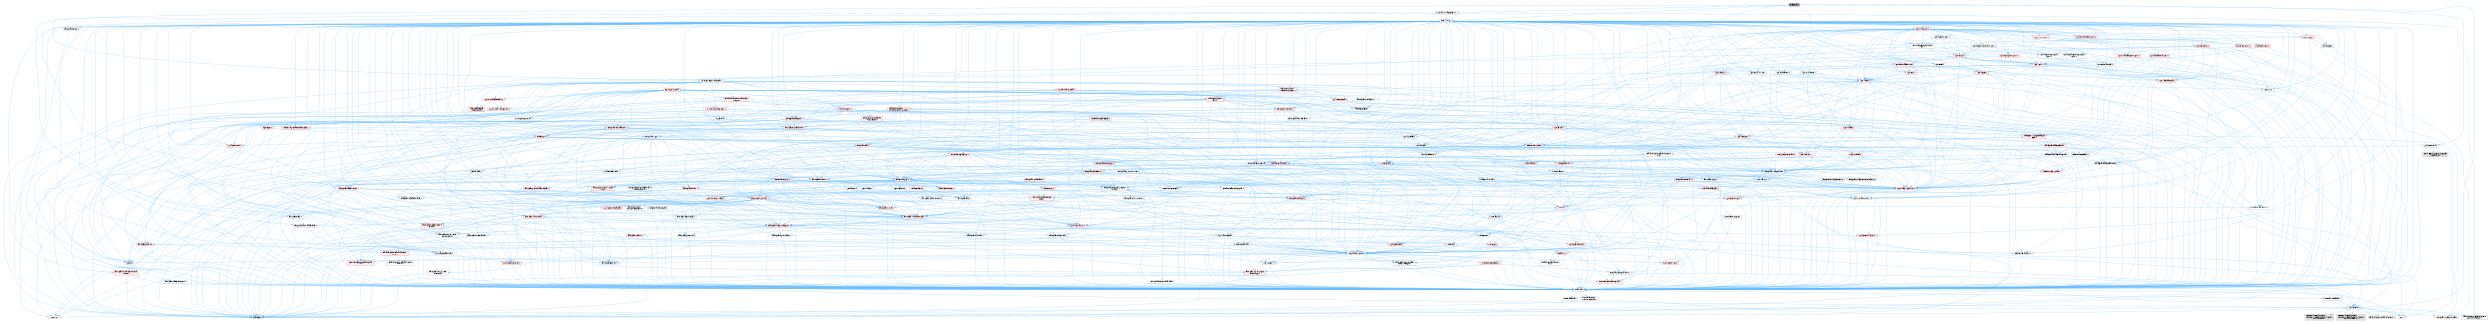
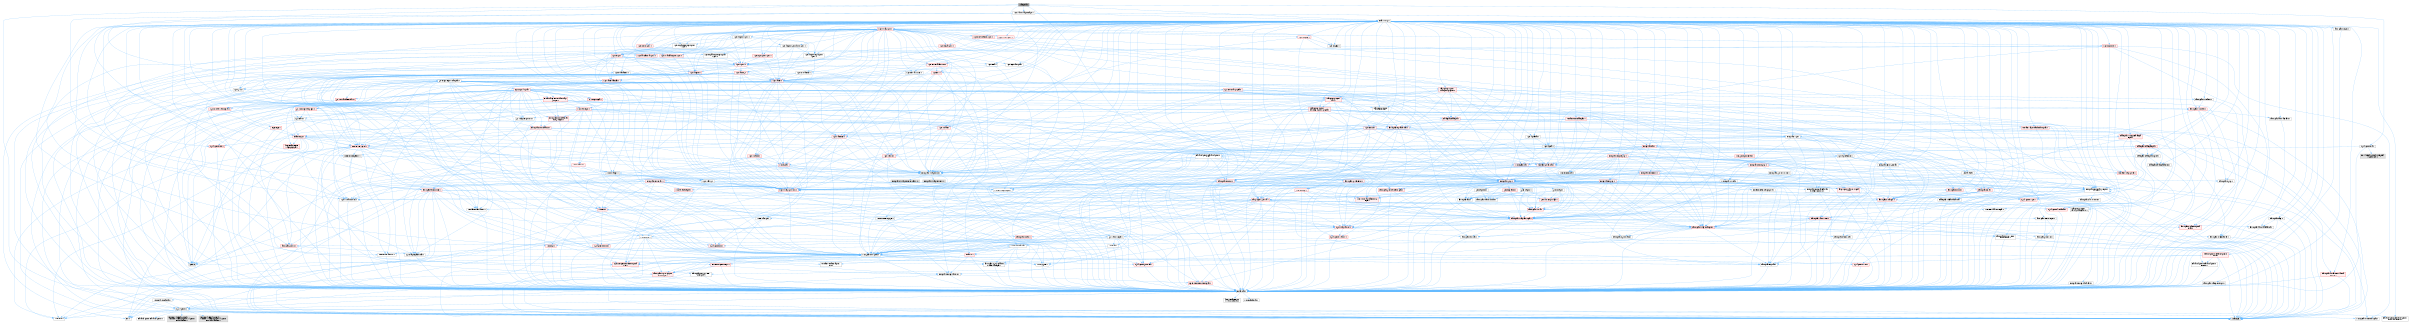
edge "Async/InheritedContext.h" -> "ProfilingDebugging /MetadataTrace.h": now "CoreGlobals.h" -> "ProfilingDebugging /MetadataTrace.h"
